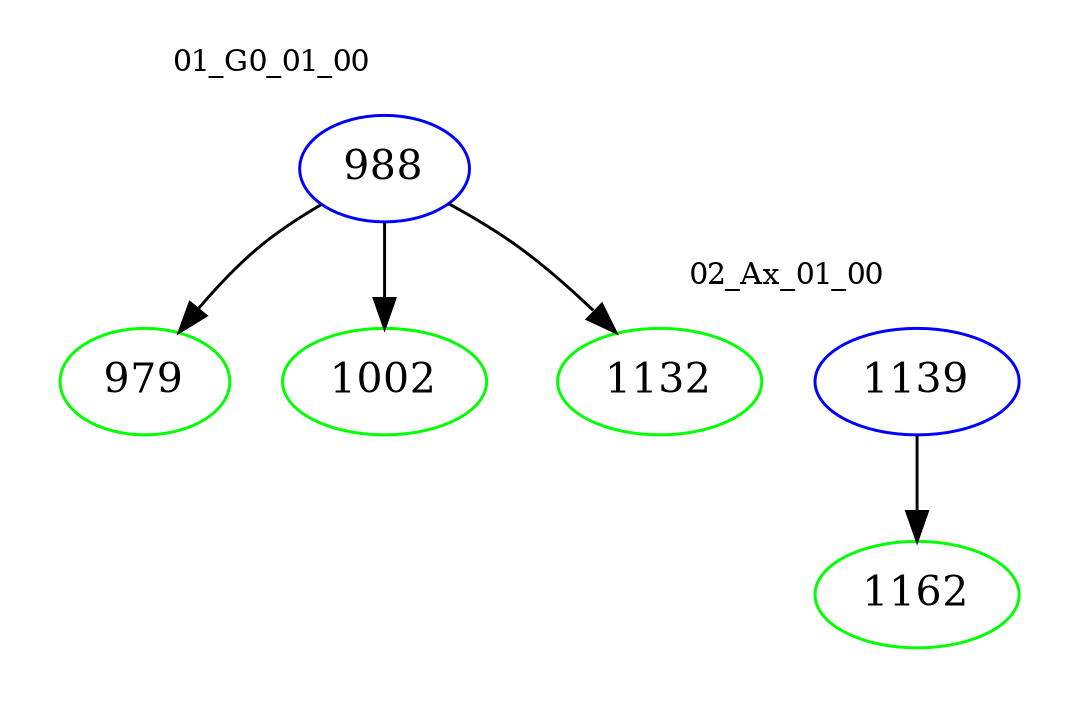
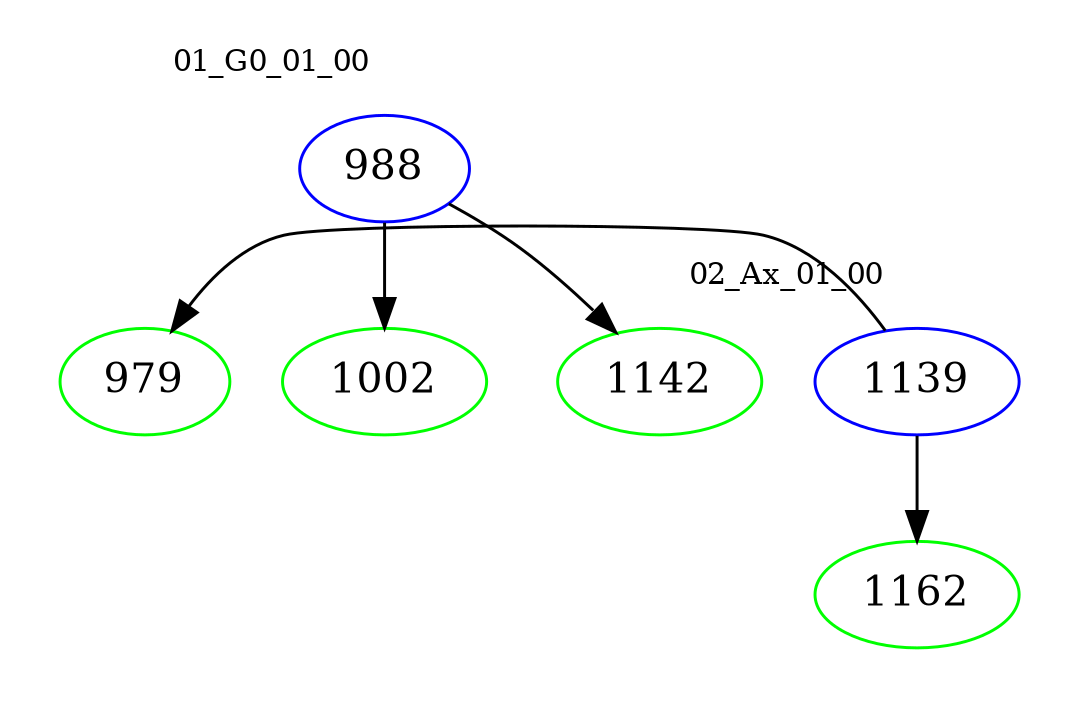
edge "988" -> "979": now "1139" -> "979"
node "1132": label "1132" -> "1142"
